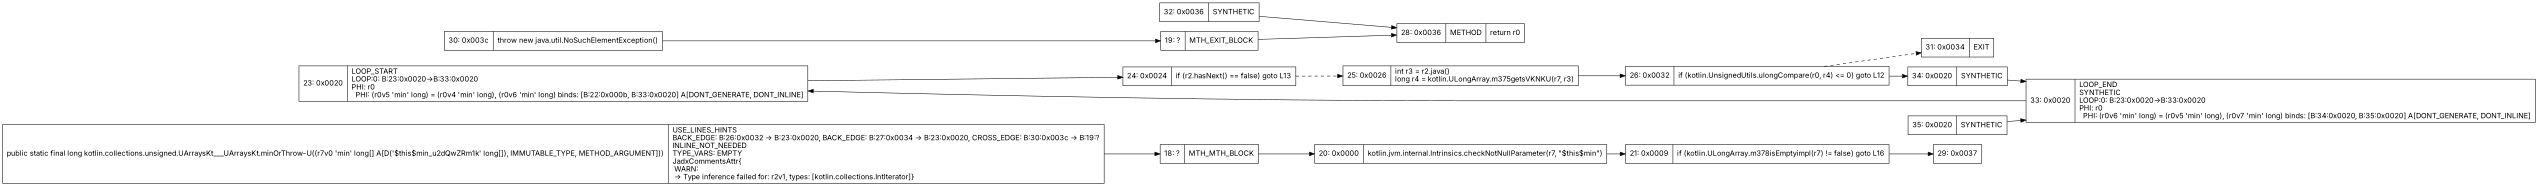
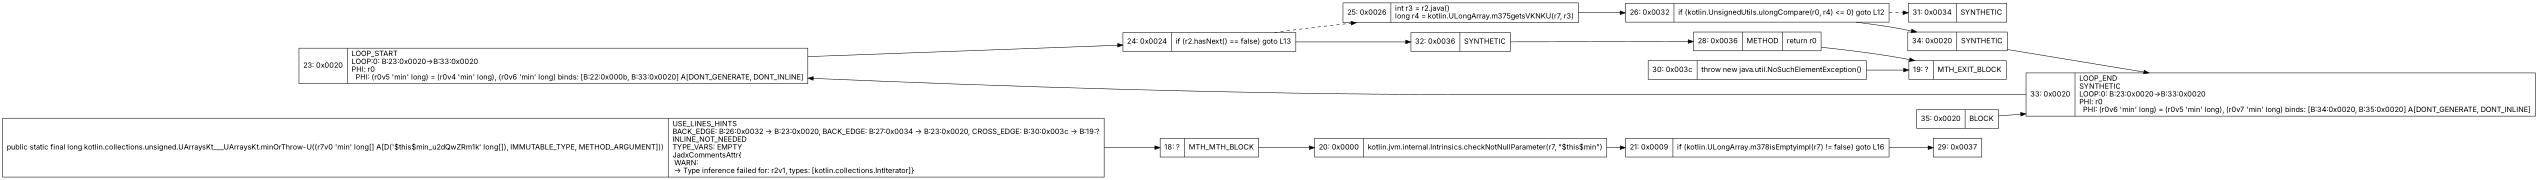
edge "19: ?" -> "28: 0x0036": reversed
edge "24: 0x0024" -> "32: 0x0036": added
node "31: 0x0034": text "EXIT" -> "SYNTHETIC"
node "35: 0x0020": text "SYNTHETIC" -> "BLOCK"
